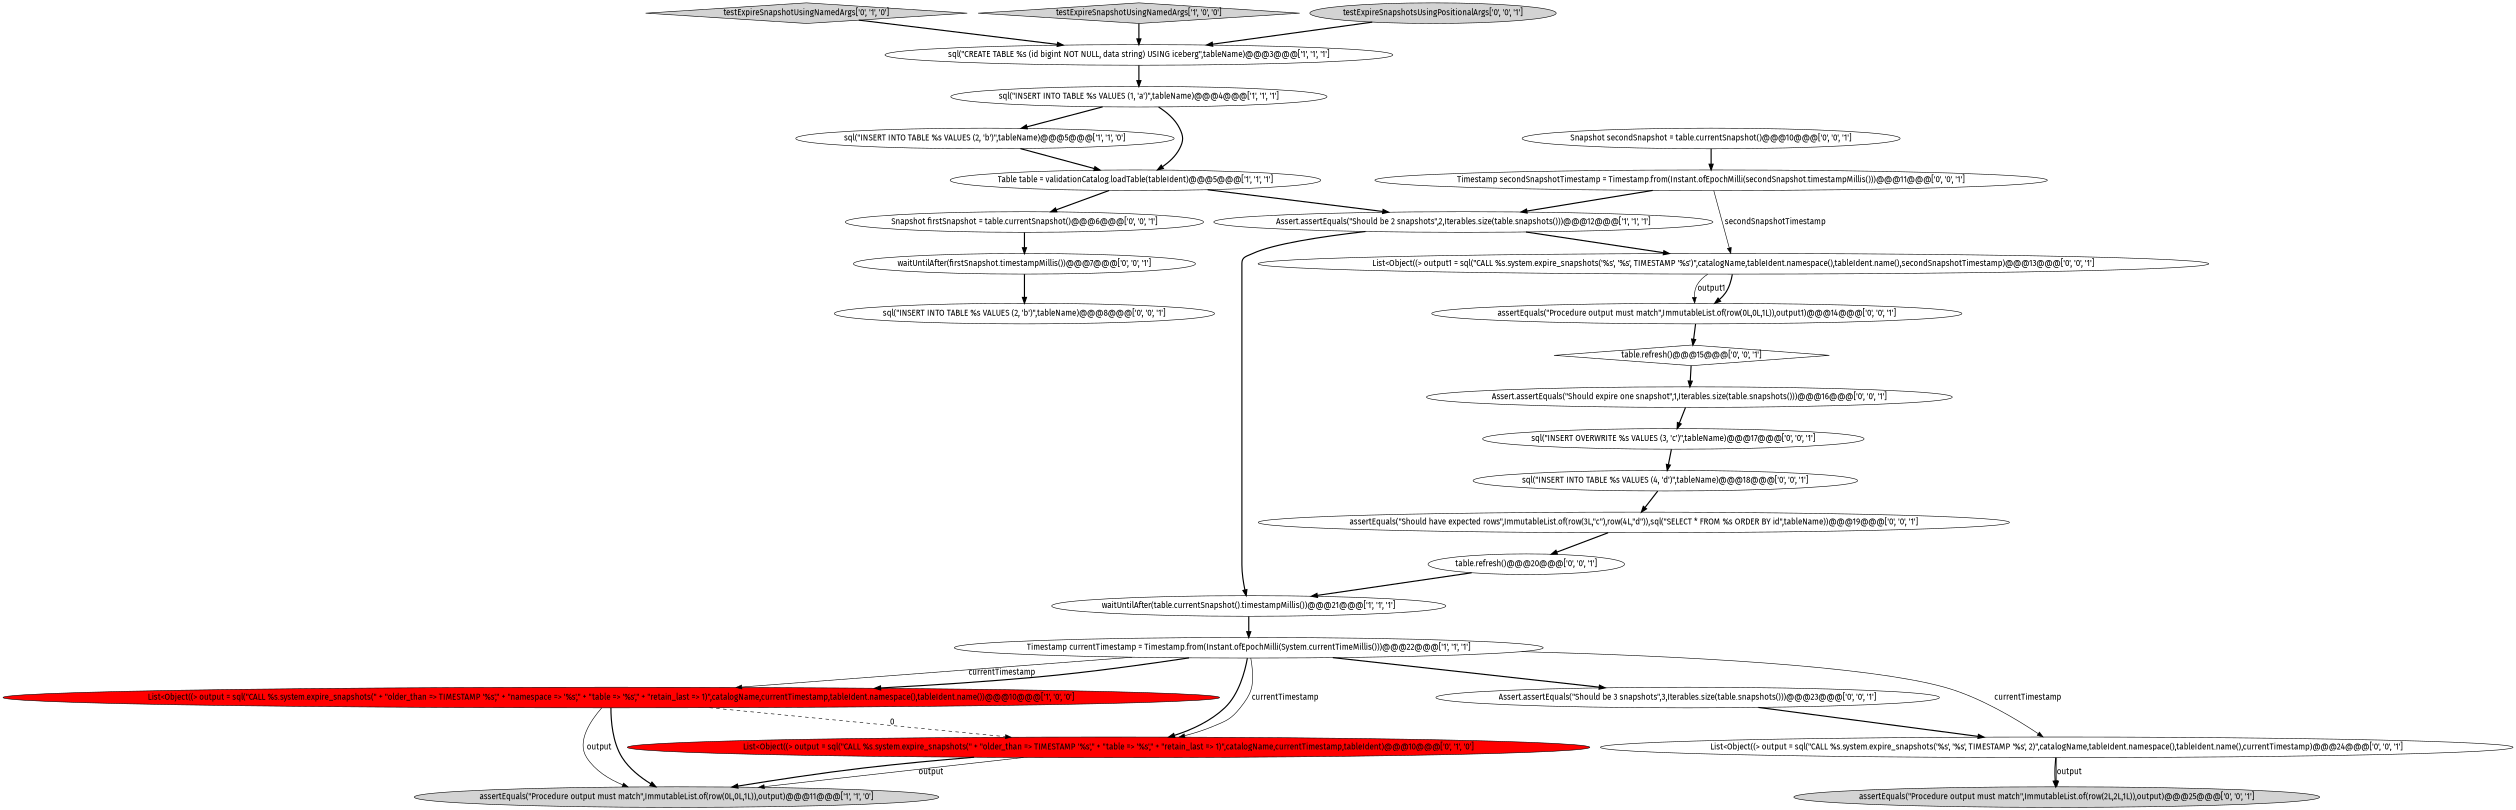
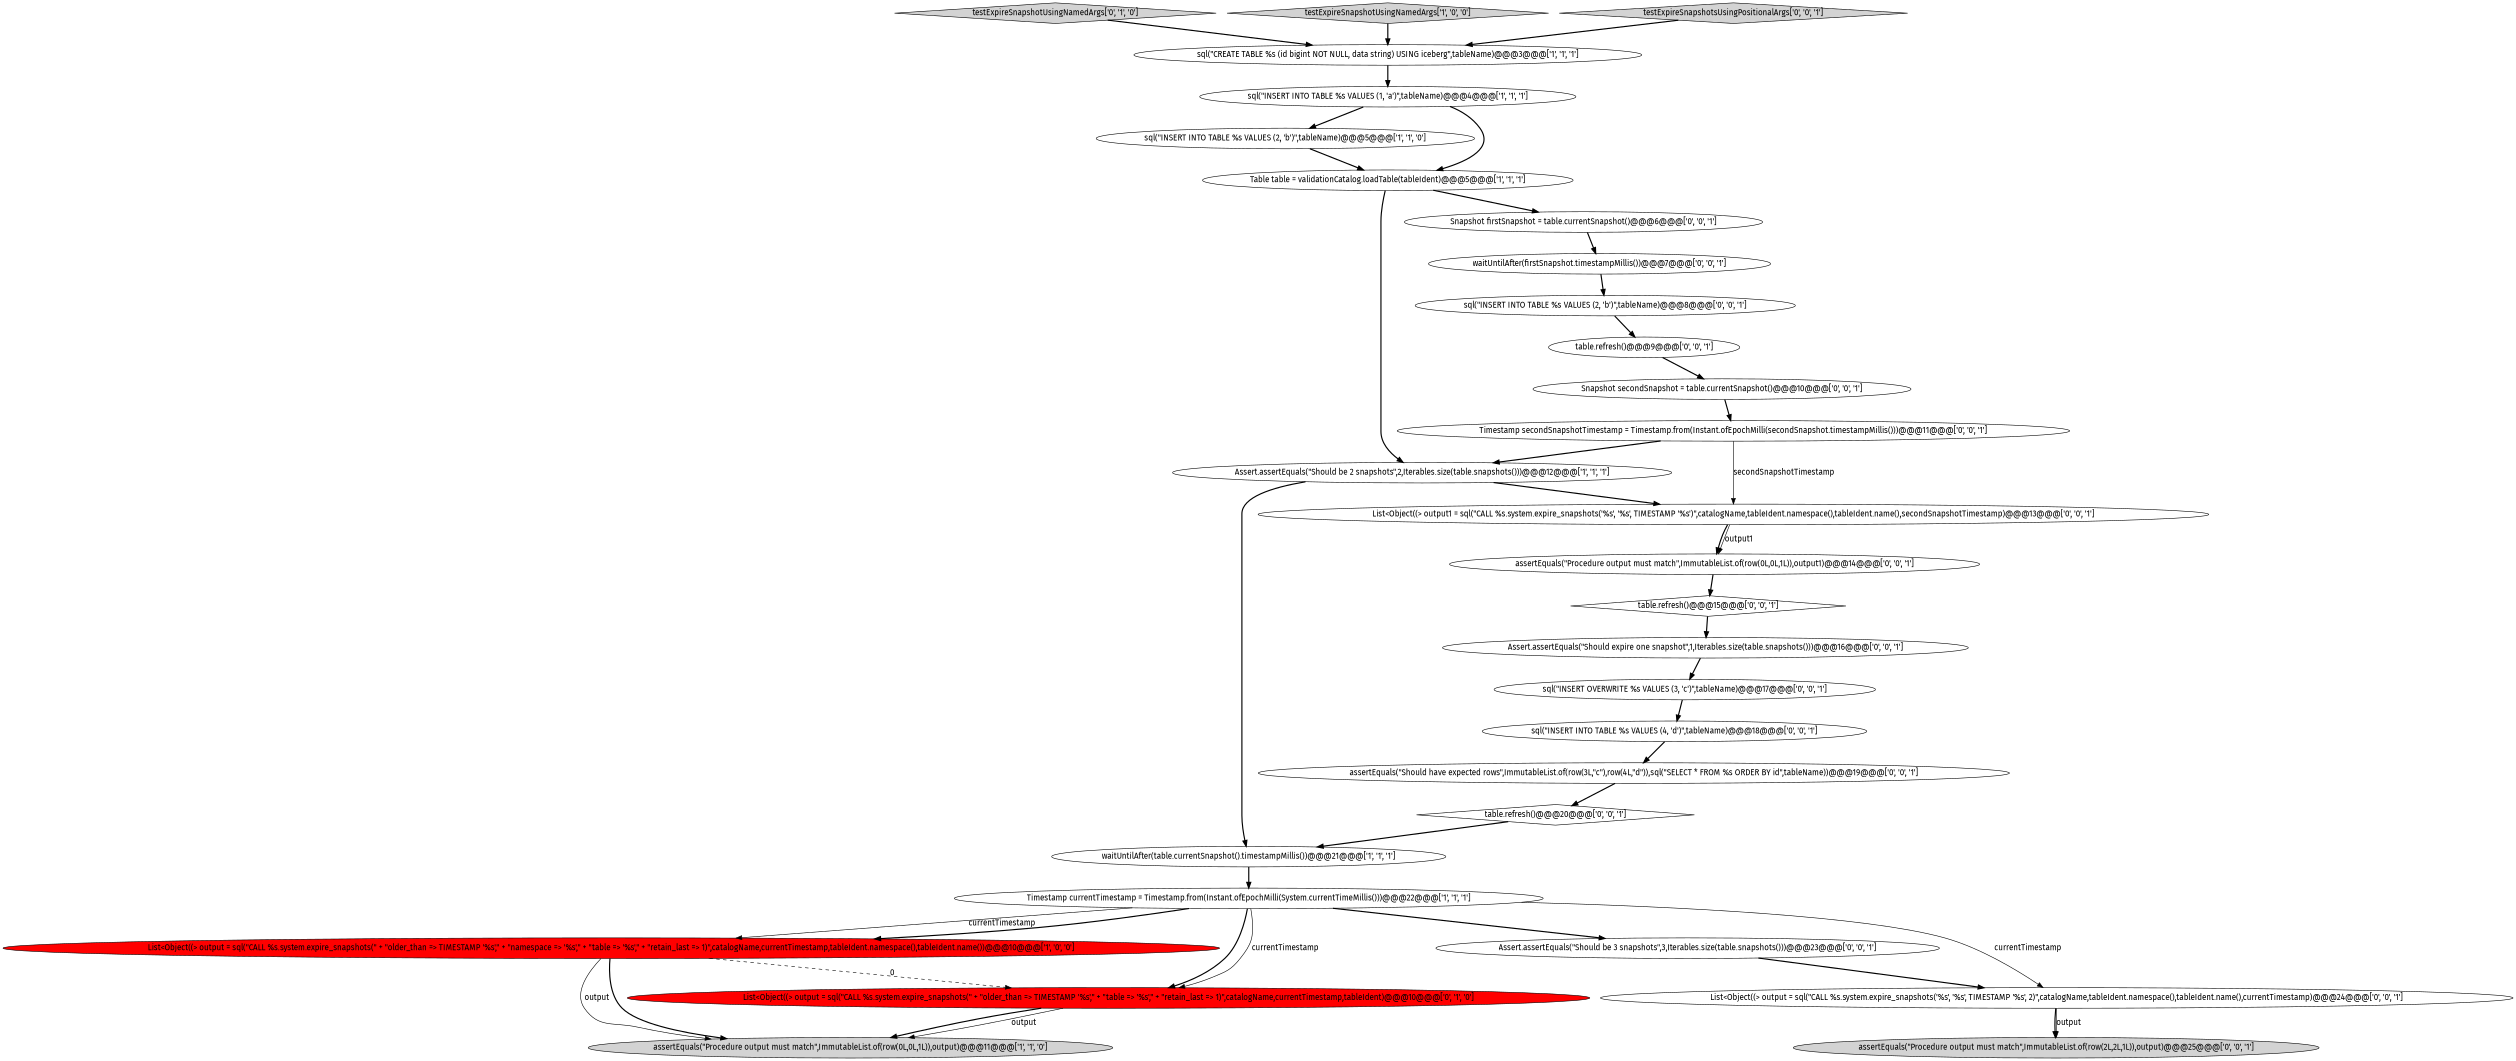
node "testExpireSnapshotsUsingPositionalArgs['0', '0', '1']": shape ellipse -> diamond
node "table.refresh()@@@9@@@['0', '0', '1']": added
node "table.refresh()@@@20@@@['0', '0', '1']": shape ellipse -> diamond
